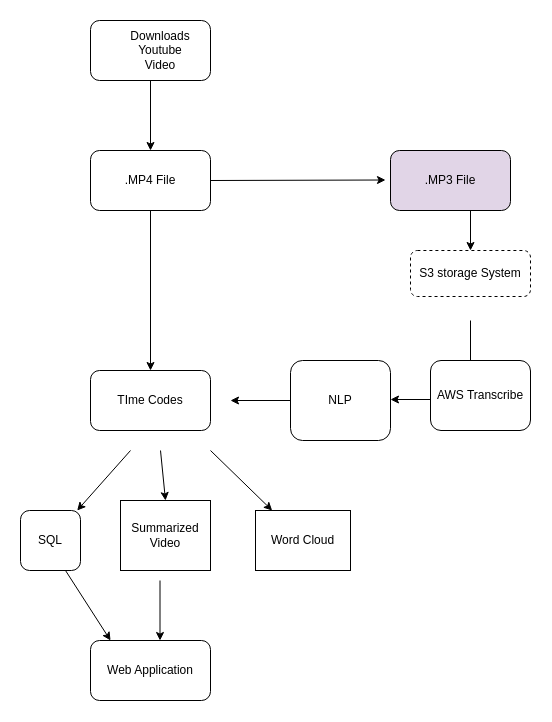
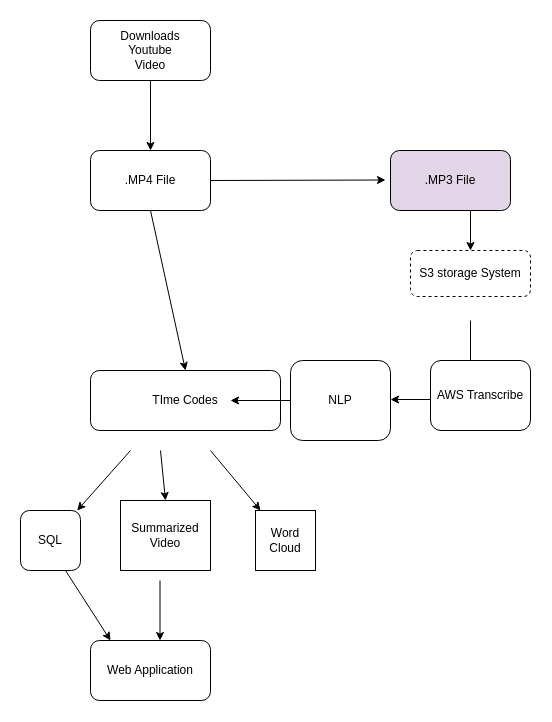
node "Downloads Youtube Video": moved (161, 51) -> (151, 51)
node "TIme Codes": size 120x60 -> 190x60
node "Word Cloud": size 95x60 -> 60x60
